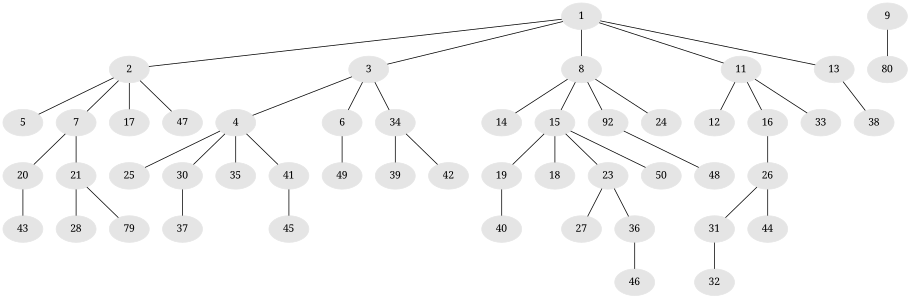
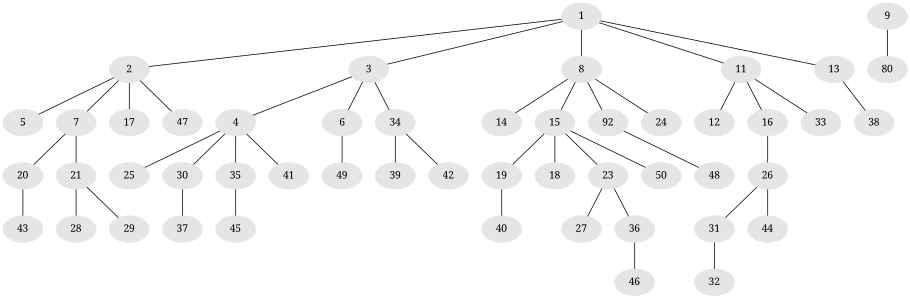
edge "41" -- "45": now "35" -- "45"
node "79": label "79" -> "29"
